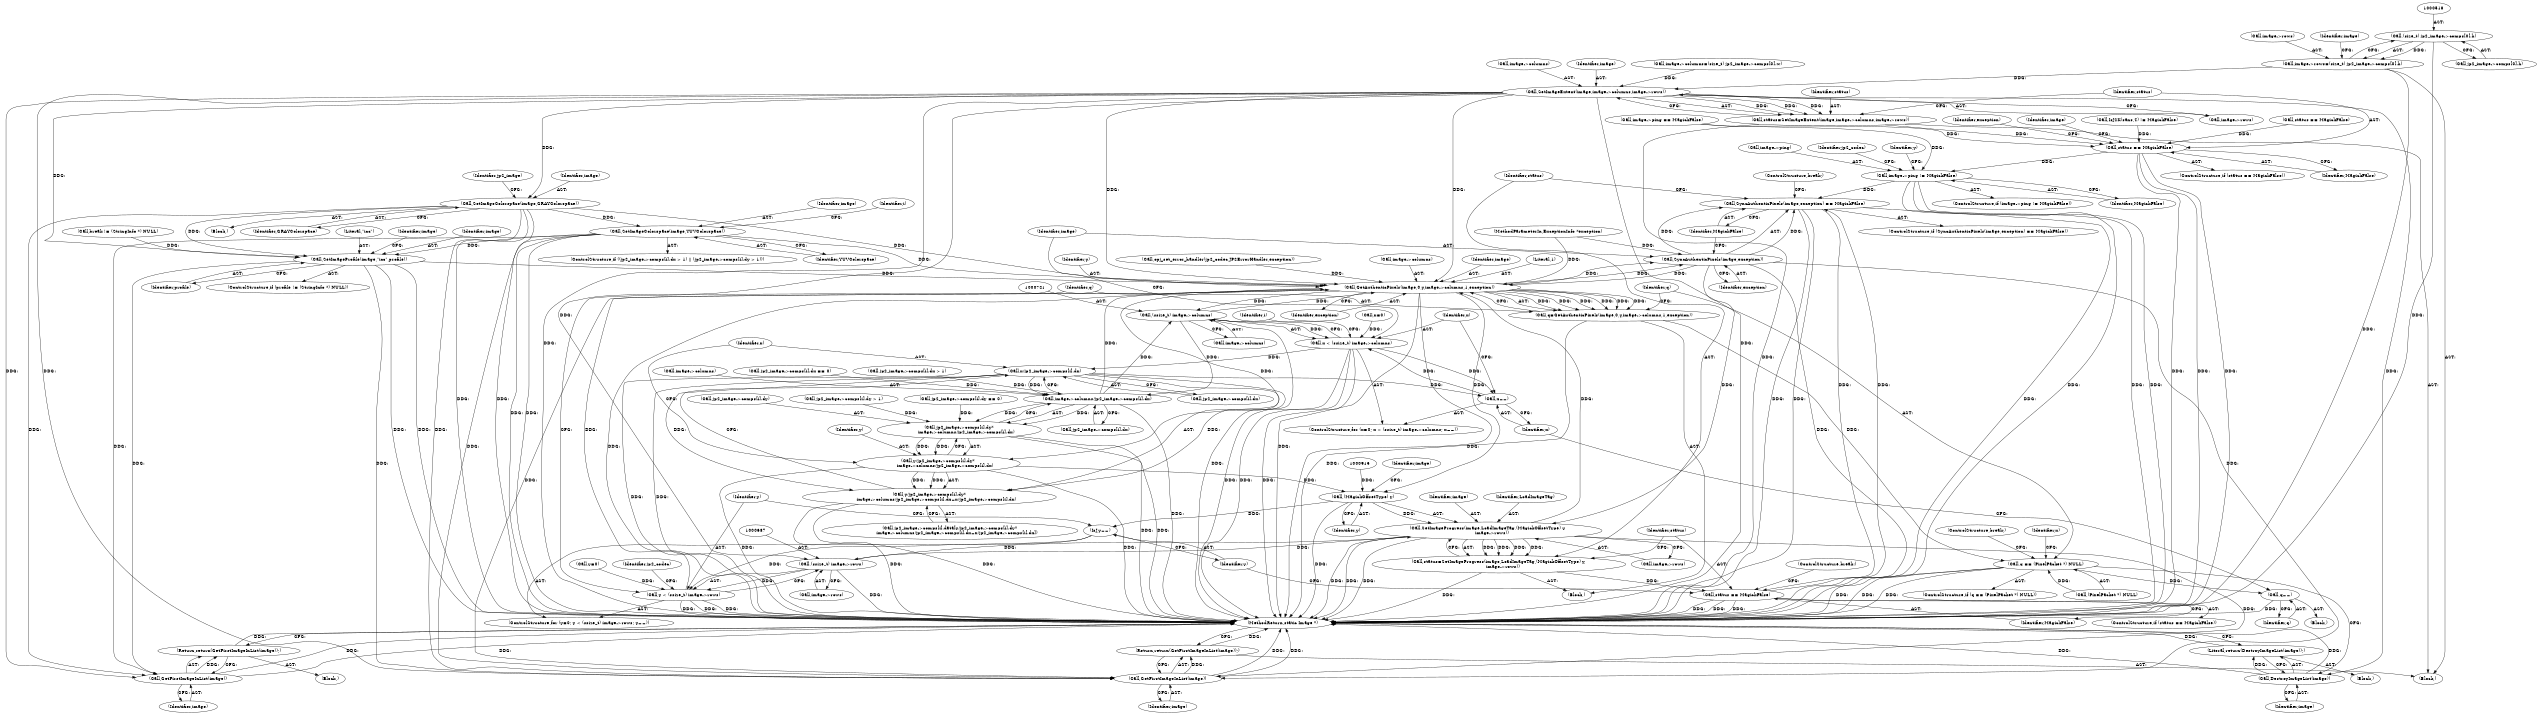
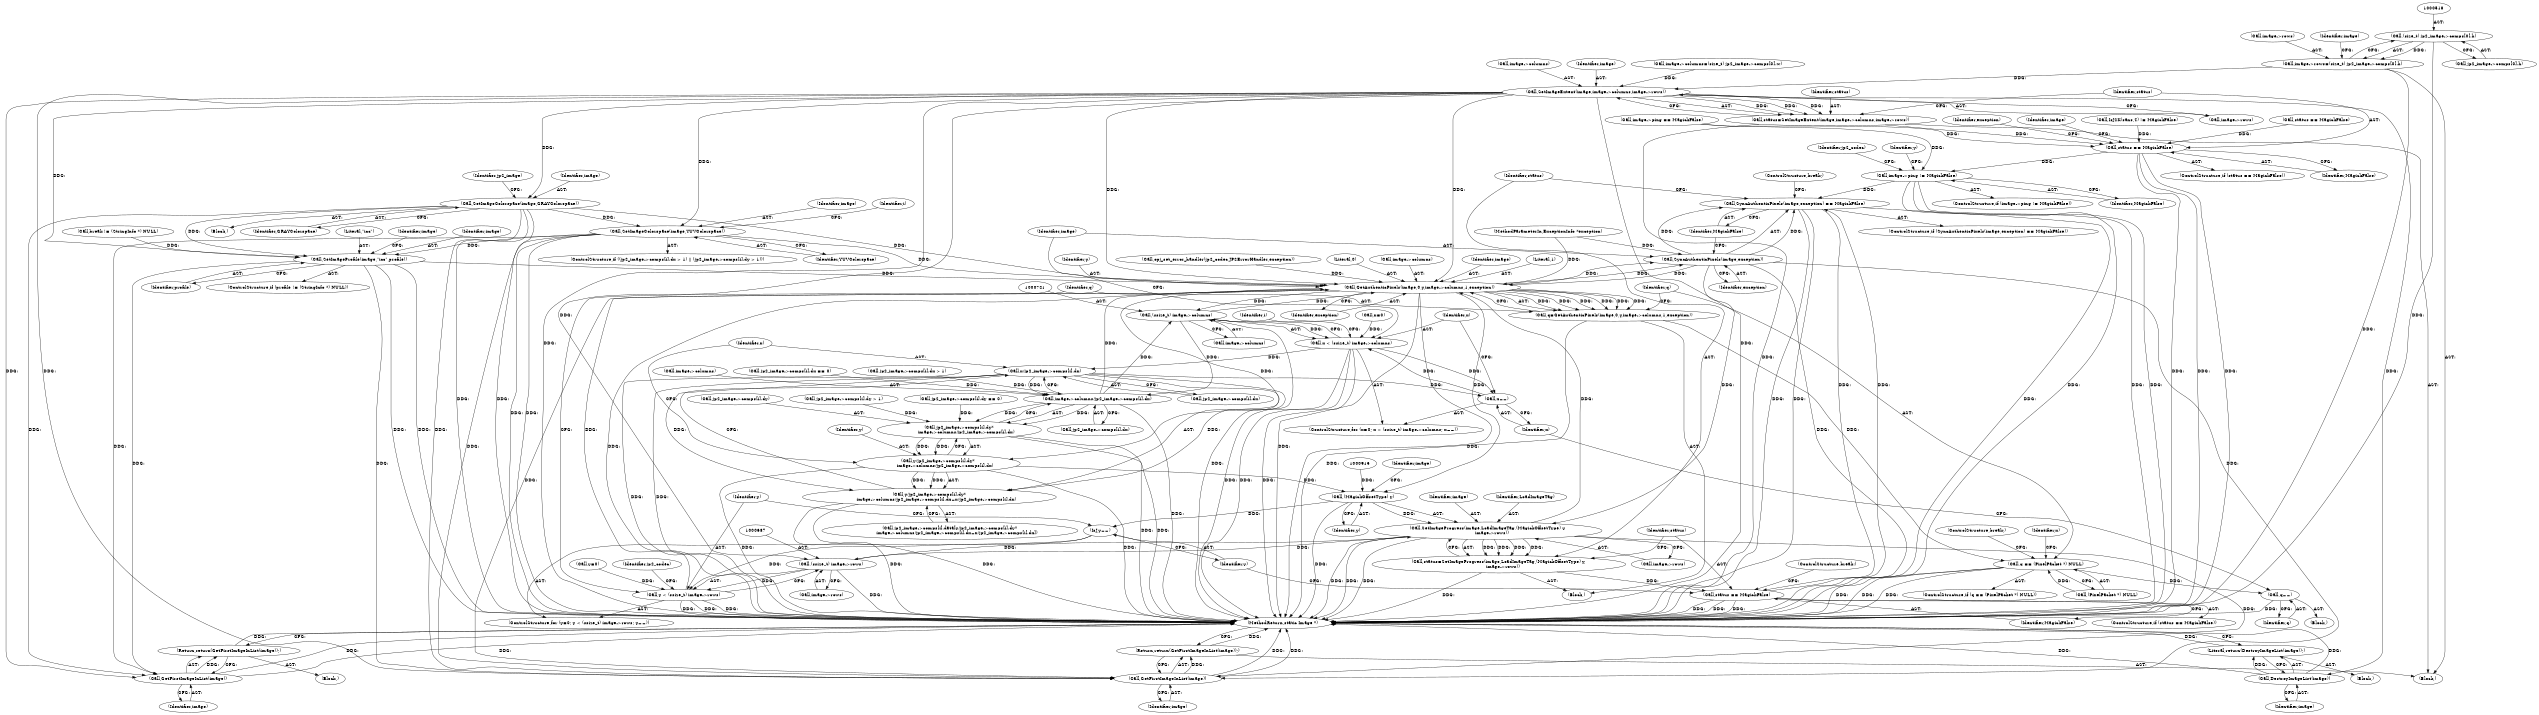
edge "(Call,SetImageExtent(image,image->columns,image->rows))" -> "(Call,SetImageColorspace(image,YUVColorspace))": added, label "DDG:"
node "(Call,image->ping)": removed
node "(Literal,0)": added
edge "(Call,q == (PixelPacket *) NULL)" -> "(Call,DestroyImageList(image))": now "(Call,q == (PixelPacket *) NULL)" -> "(Call,(PixelPacket *) NULL)"
